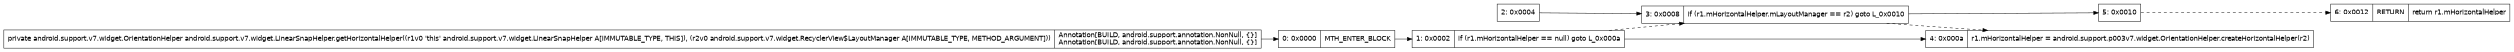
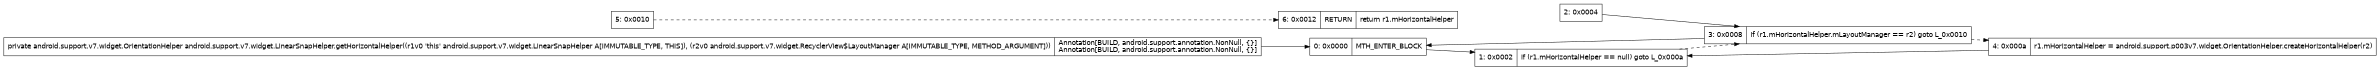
edge "3: 0x0008" -> "5: 0x0010": now "3: 0x0008" -> "0: 0x0000"
edge "1: 0x0002" -> "4: 0x000a": reversed
